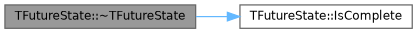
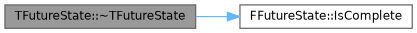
node "TFutureState::IsComplete": label "TFutureState::IsComplete" -> "FFutureState::IsComplete"
